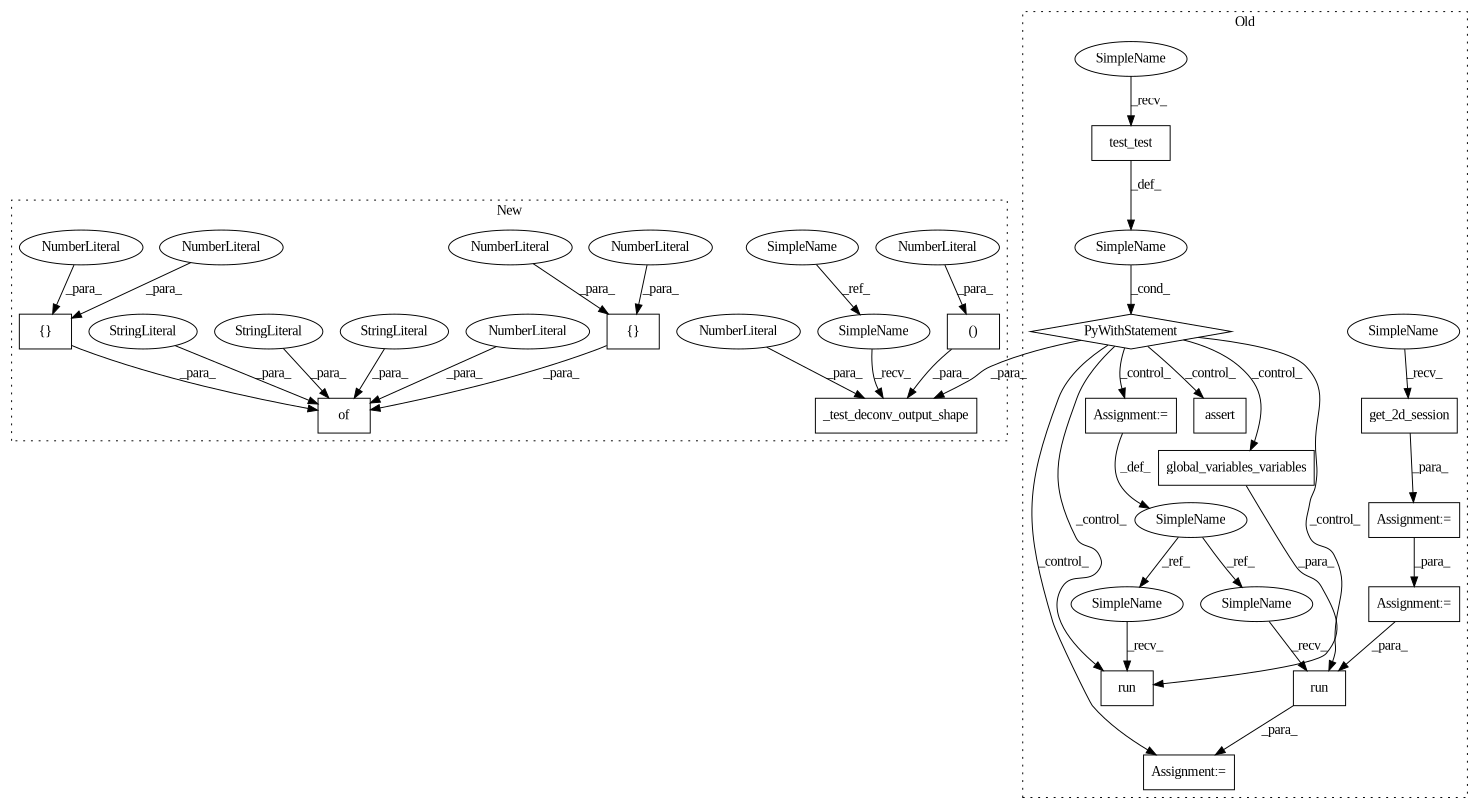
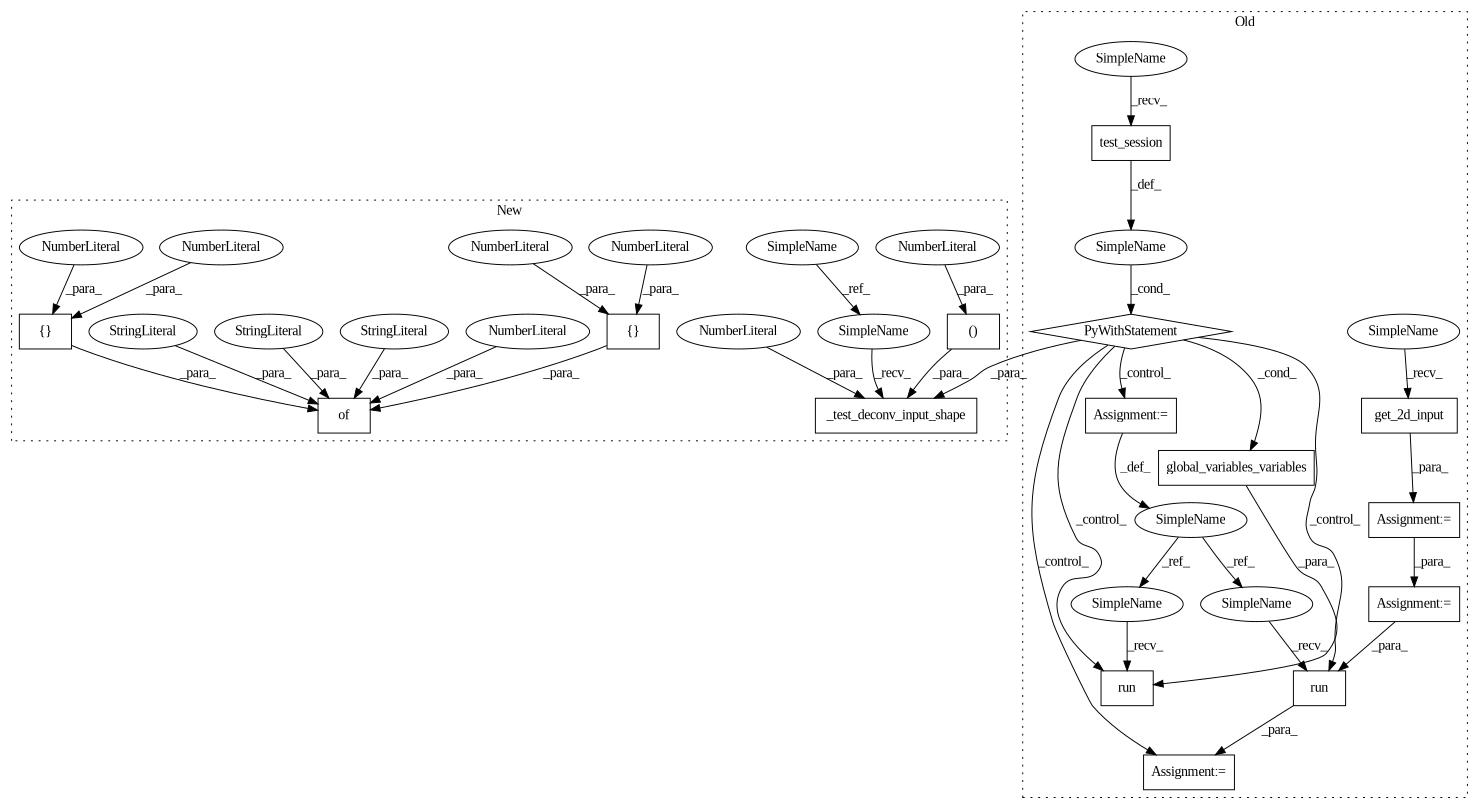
node "test_test": label "test_test" -> "test_session"
edge "PyWithStatement" -> "global_variables_variables": label "_control_" -> "_cond_"
node "_test_deconv_output_shape": label "_test_deconv_output_shape" -> "_test_deconv_input_shape"
node "assert": removed
node "get_2d_session": label "get_2d_session" -> "get_2d_input"
